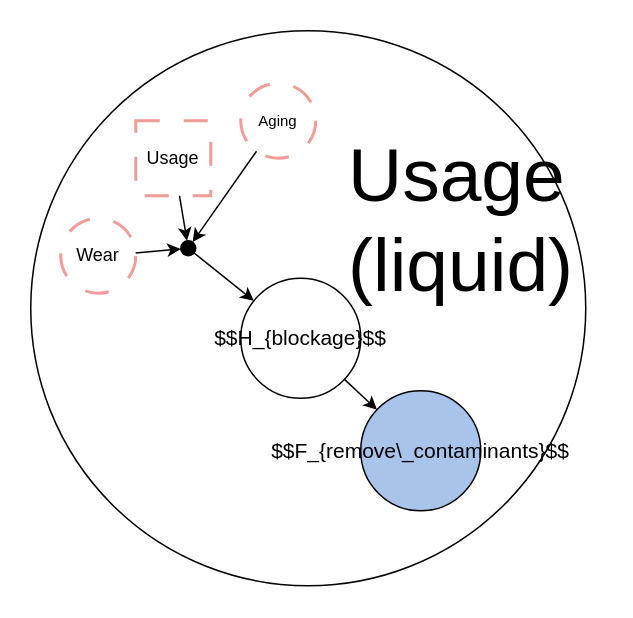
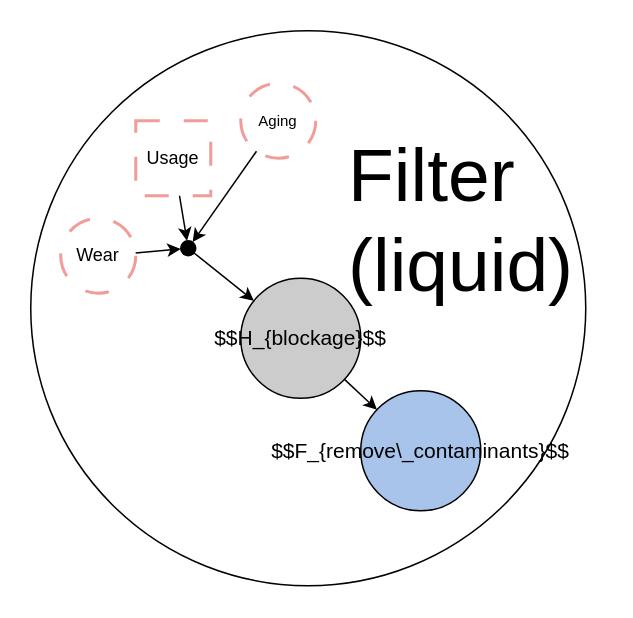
node "Usage (liquid)": label "Usage (liquid)" -> "Filter (liquid)"
node "$$H_{blockage}$$": fillcolor #ffffff -> #cccccc
